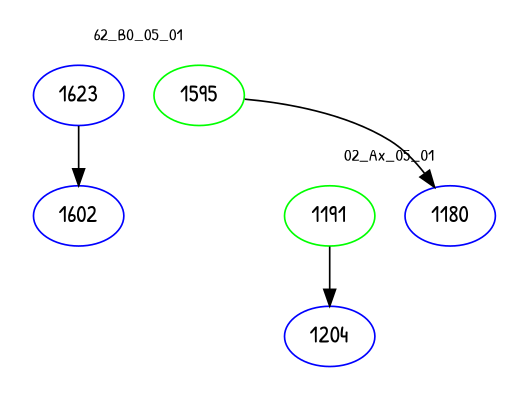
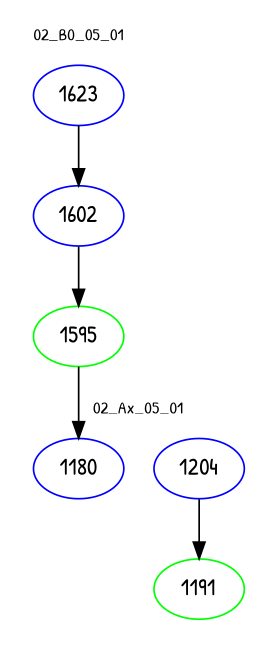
cluster "62_B0_05_01": label "62_B0_05_01" -> "02_B0_05_01"
edge "1602" -> "1595": added
edge "1191" -> "1204": reversed
